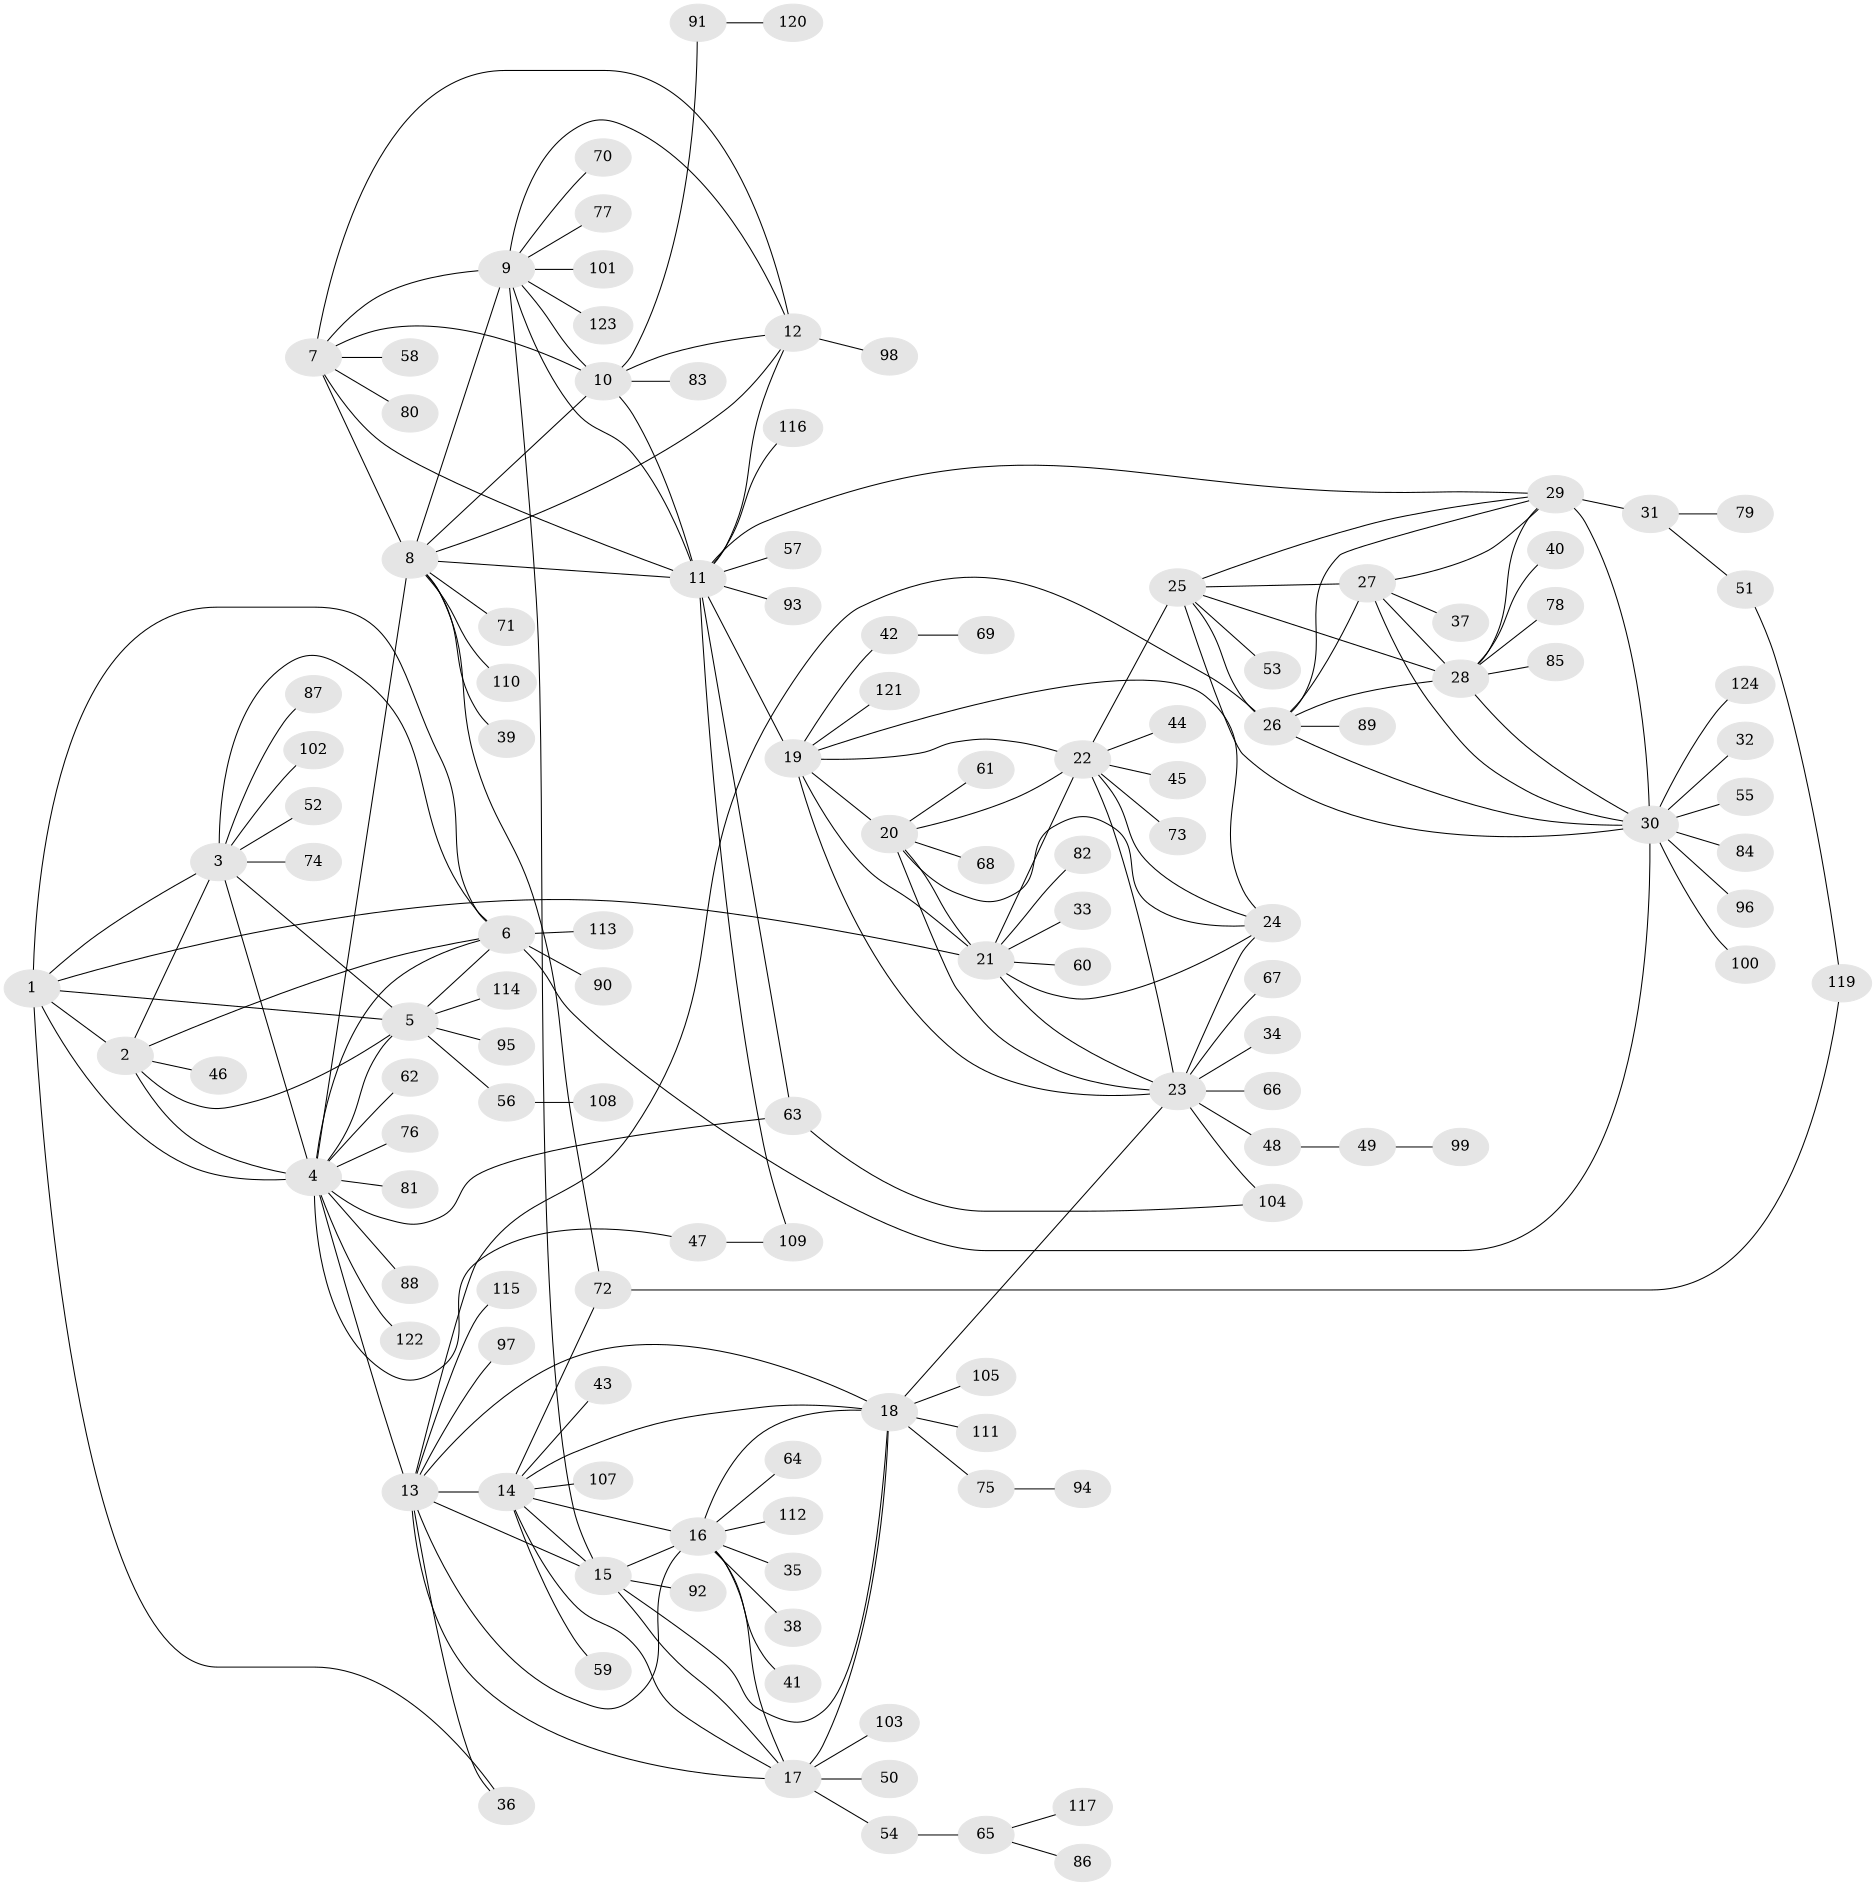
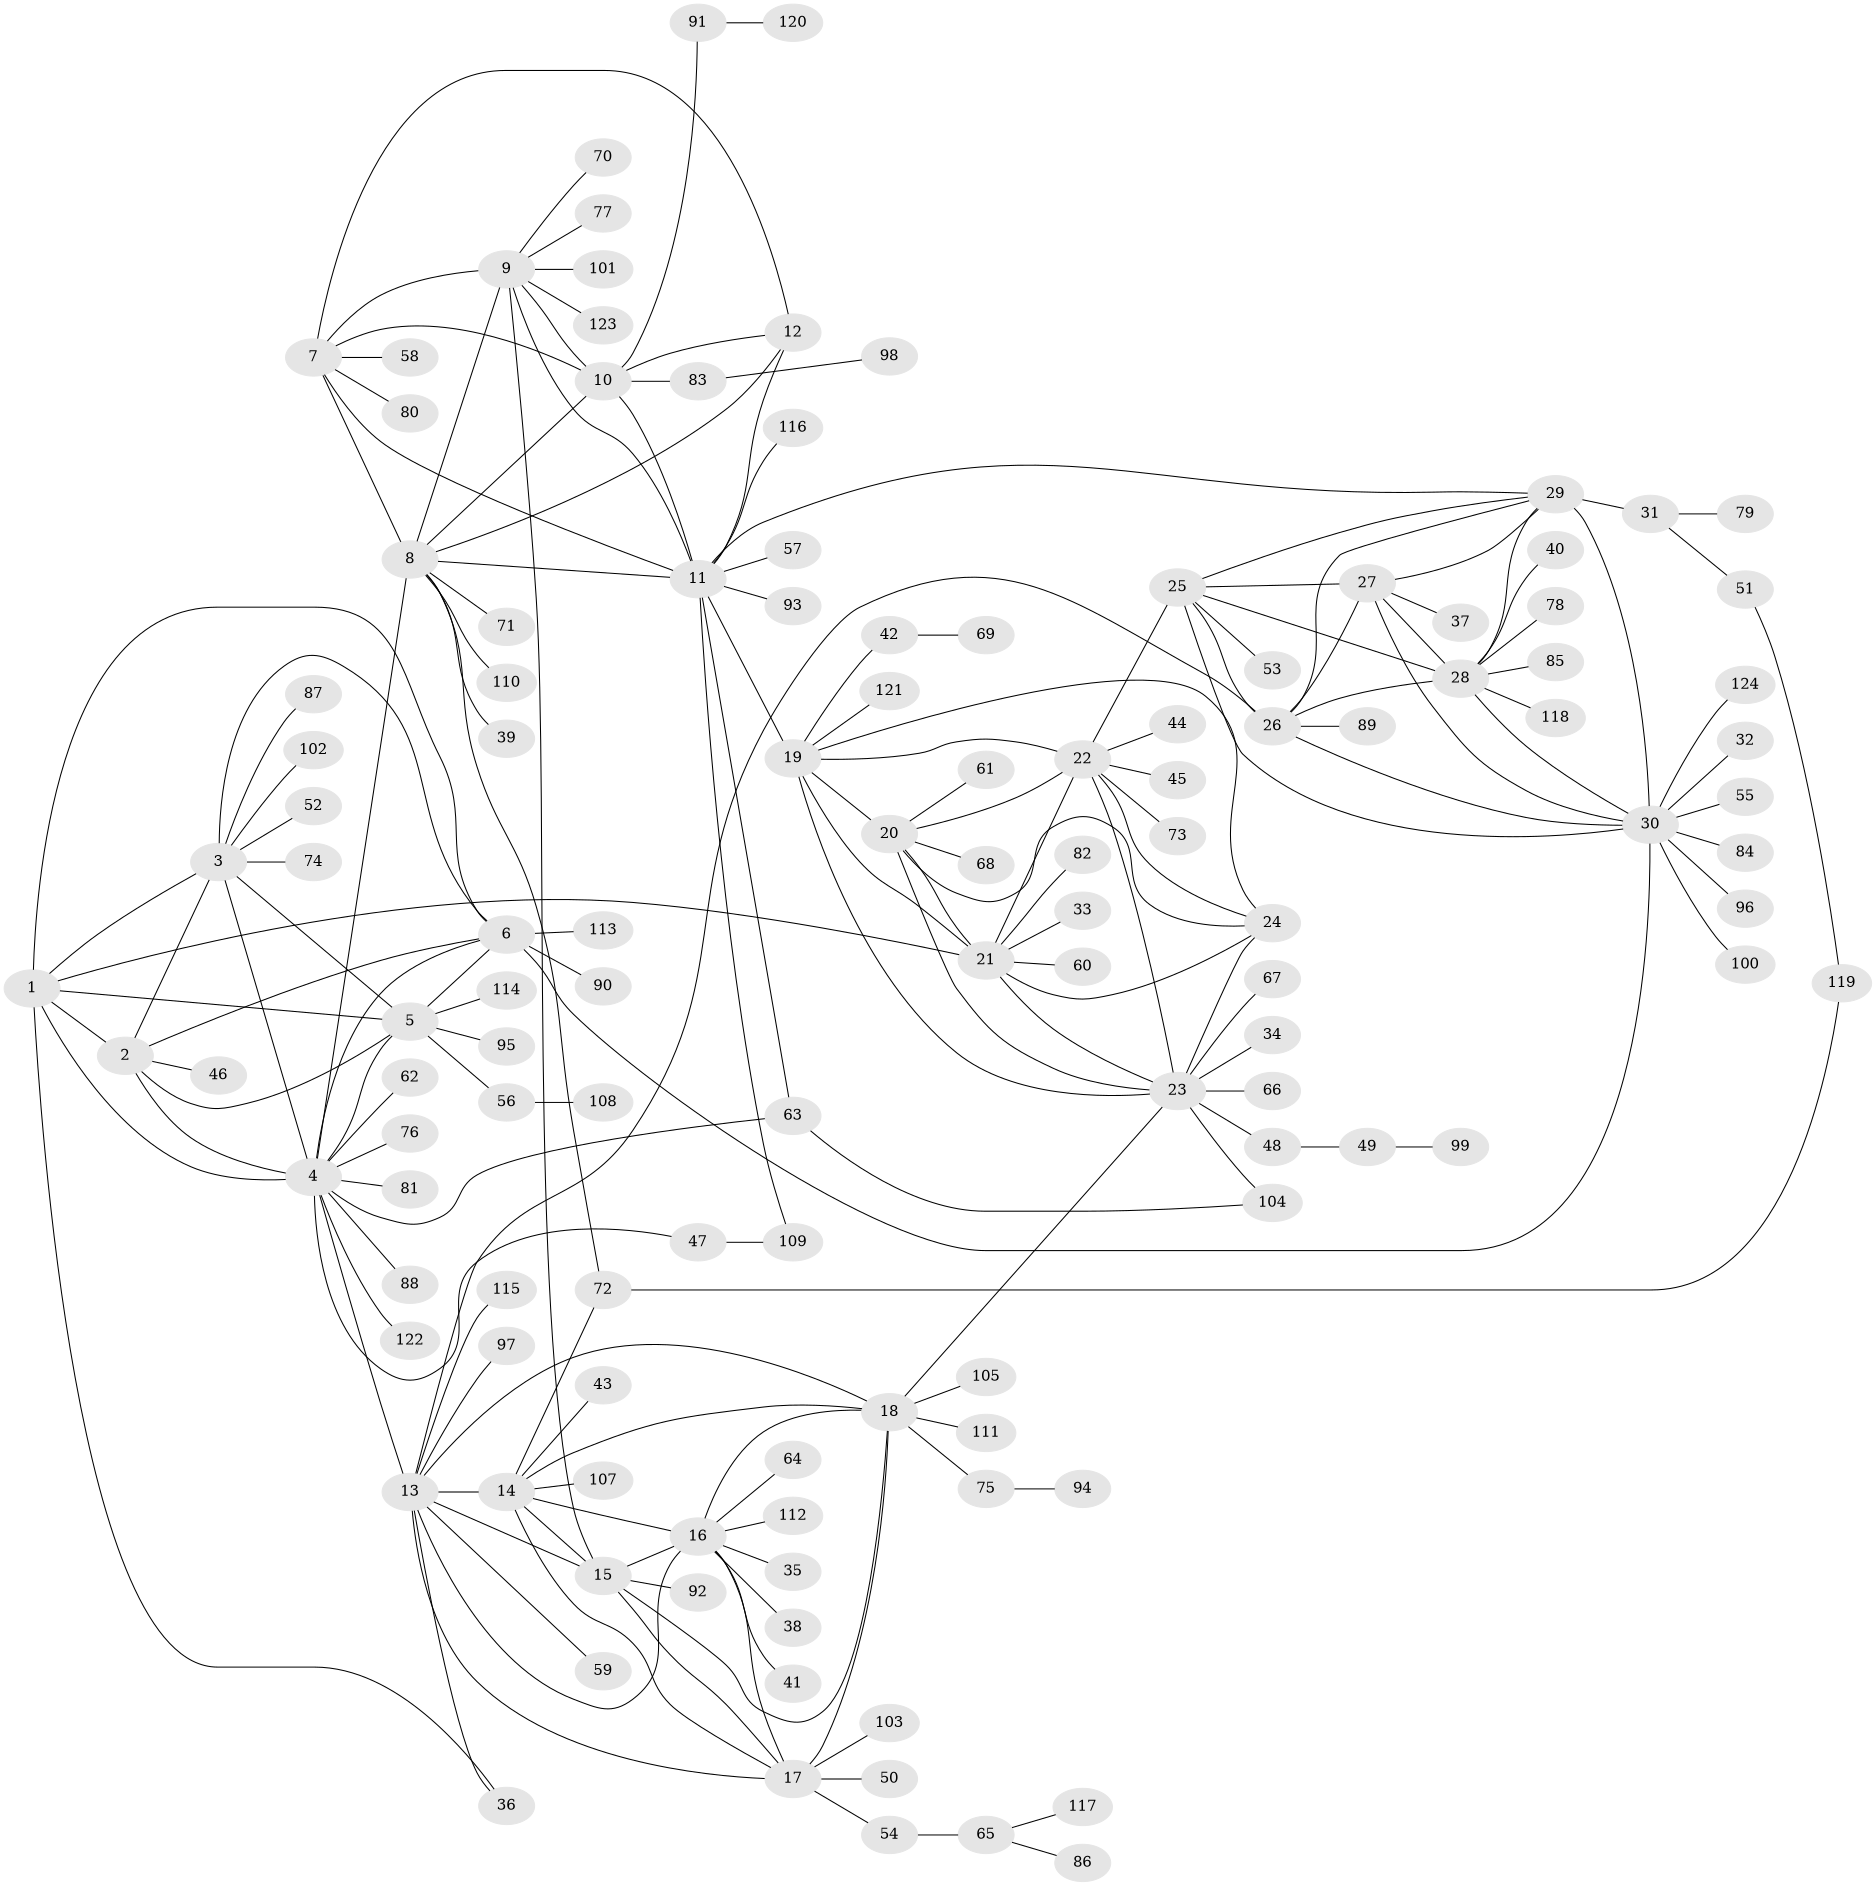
edge "9" -- "12": removed
edge "12" -- "98": now "83" -- "98"
node "118": added
edge "14" -- "59": now "13" -- "59"
